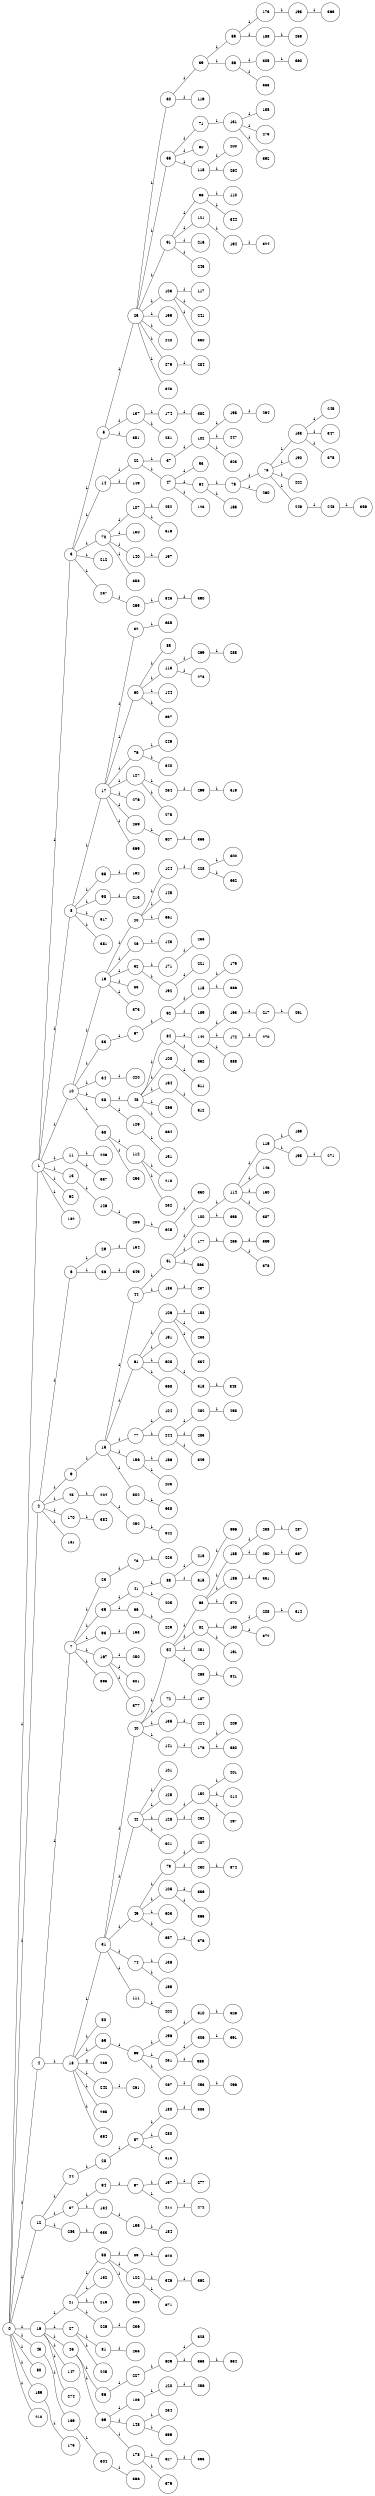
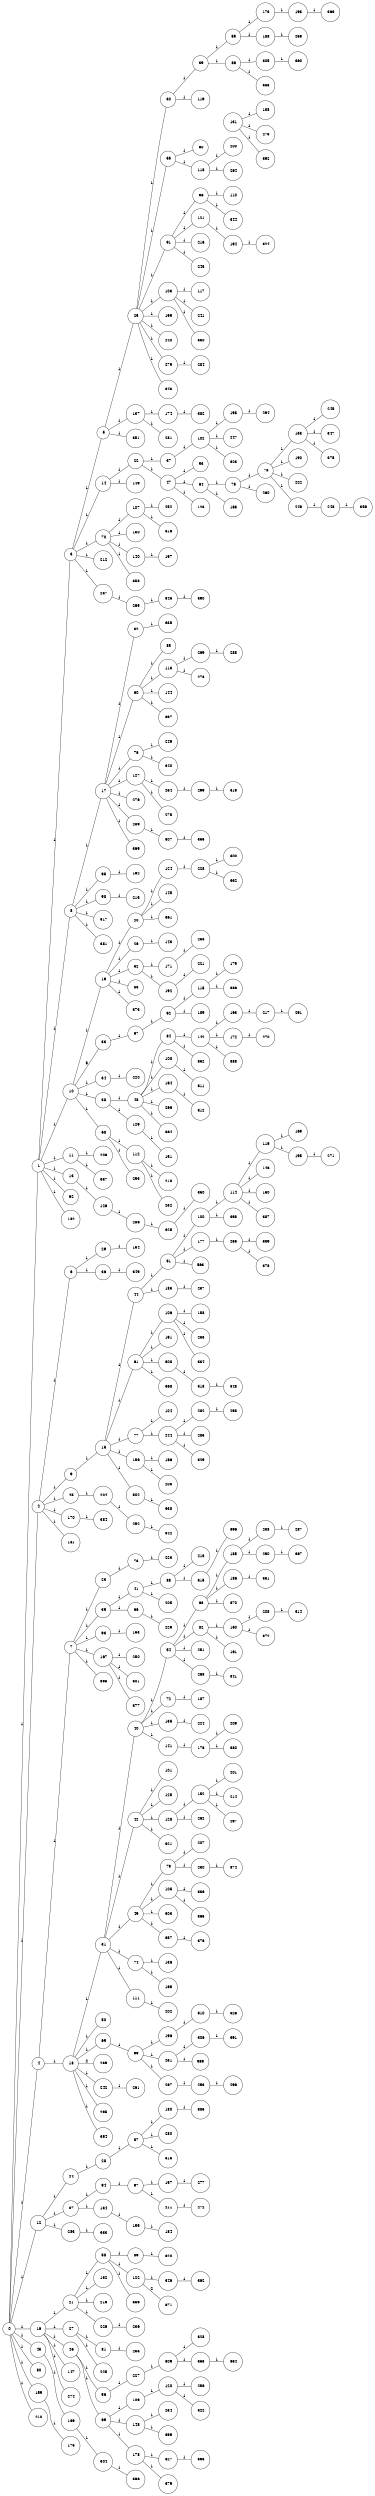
node "71": removed
edge "33" -- "10": label "1" -> "5"
node "848": label "848" -> "348"
edge "122" -- "371": label "1" -> "2"
node "322": added
